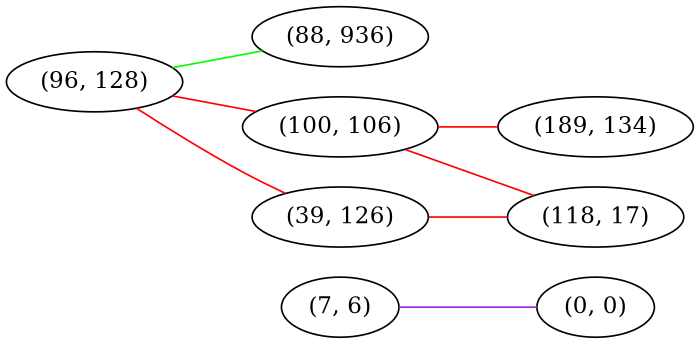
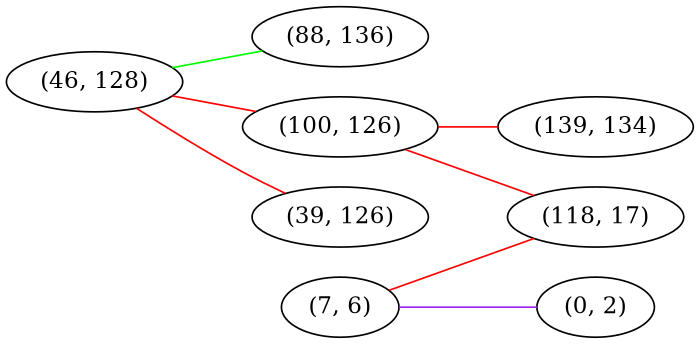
node "(88, 936)": label "(88, 936)" -> "(88, 136)"
node "(96, 128)": label "(96, 128)" -> "(46, 128)"
node "(100, 106)": label "(100, 106)" -> "(100, 126)"
node "(189, 134)": label "(189, 134)" -> "(139, 134)"
edge "(39, 126)" -- "(118, 17)": now "(7, 6)" -- "(118, 17)"
node "(0, 0)": label "(0, 0)" -> "(0, 2)"
